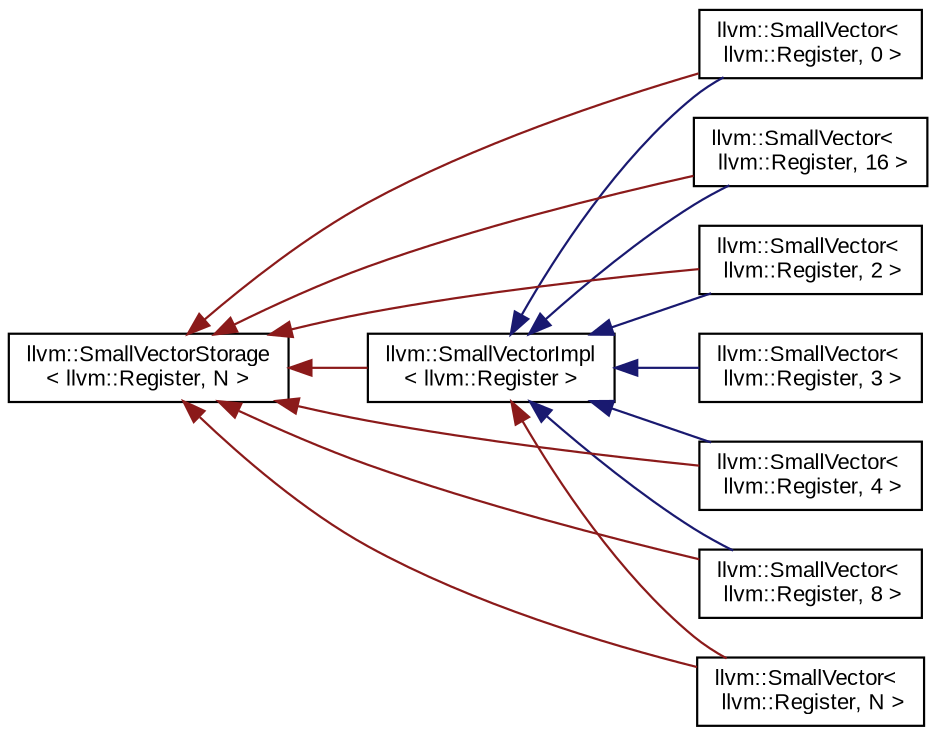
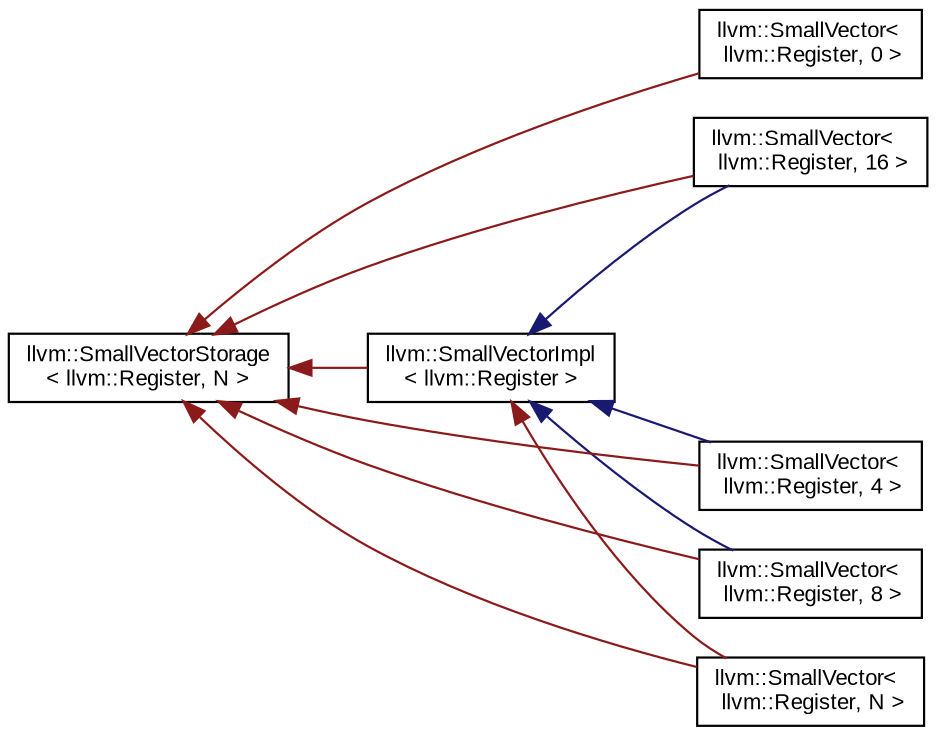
edge "llvm::SmallVector< llvm::Register, 0 >" -> "llvm::SmallVectorImpl < llvm::Register >": removed
node "llvm::SmallVector< llvm::Register, 2 >": removed
node "llvm::SmallVector< llvm::Register, 3 >": removed
